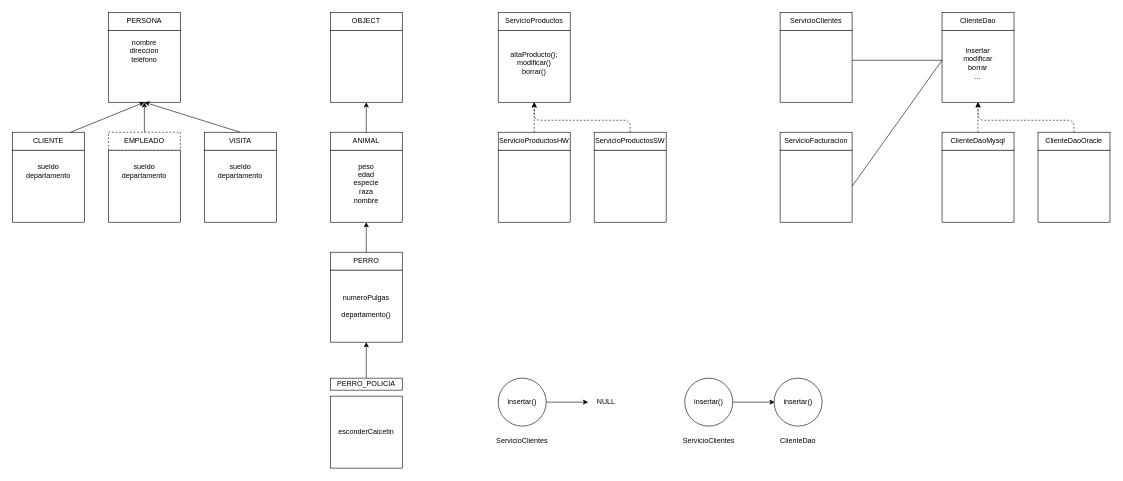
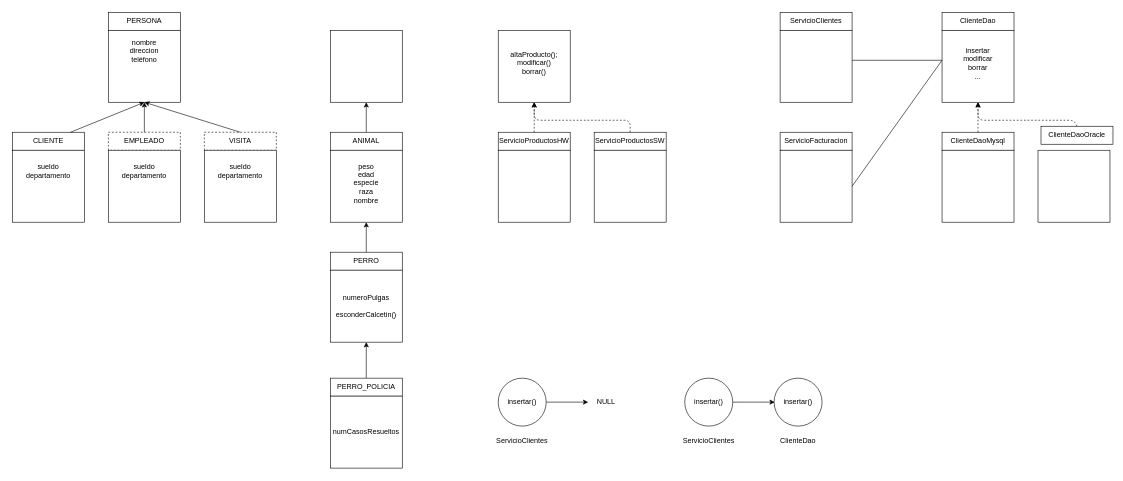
node "OBJECT": removed
node "ServicioProductos": removed
node "VISITA": style solid -> dashed
node "ClienteDaoOracle": moved (1074, 141) -> (1077, 135)
node "numeroPulgas departamento()": label "numeroPulgas departamento()" -> "numeroPulgas esconderCalcetin()"
node "PERRO_POLICIA": size 72x12 -> 72x18
node "esconderCalcetin": label "esconderCalcetin" -> "numCasosResueltos"
